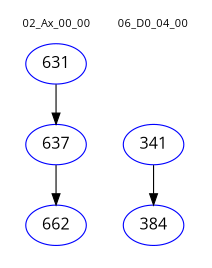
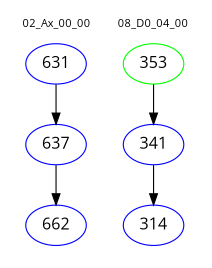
cluster "06_D0_04_00": label "06_D0_04_00" -> "08_D0_04_00"
node "353": added
node "384": label "384" -> "314"
